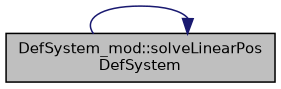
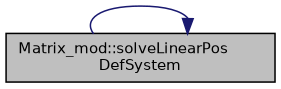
node "DefSystem_mod::solveLinearPos DefSystem": label "DefSystem_mod::solveLinearPos DefSystem" -> "Matrix_mod::solveLinearPos DefSystem"
